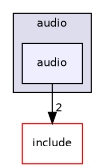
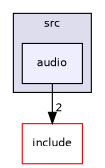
cluster "audio": label "audio" -> "src"
